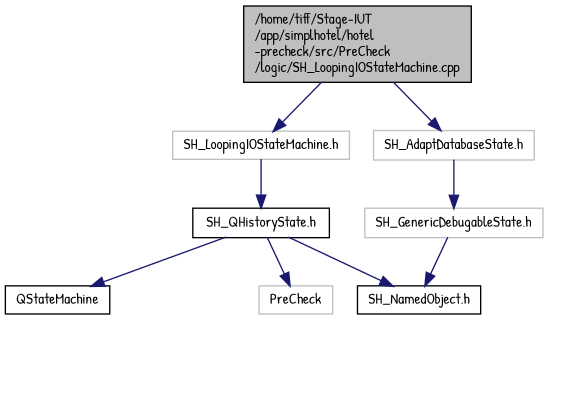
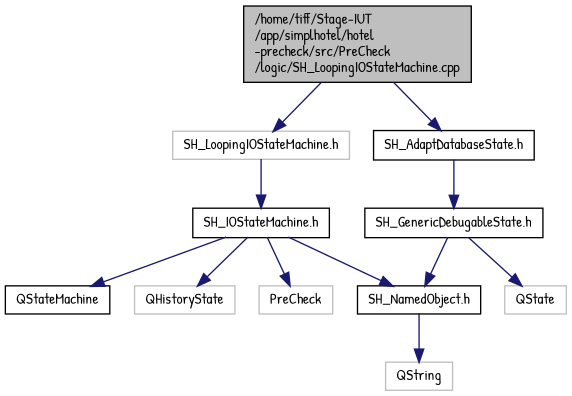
node "SH_AdaptDatabaseState.h": color grey75 -> black
node "SH_QHistoryState.h": label "SH_QHistoryState.h" -> "SH_IOStateMachine.h"
node "SH_GenericDebugableState.h": color grey75 -> black
node "QHistoryState": added
node "QState": added
node "QString": added
